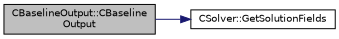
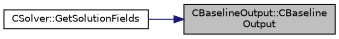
edge "CBaselineOutput::CBaseline Output" -> "CSolver::GetSolutionFields": reversed
